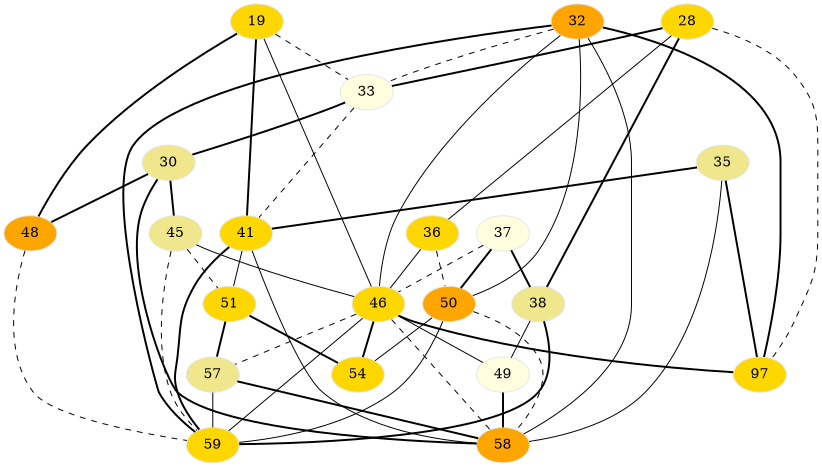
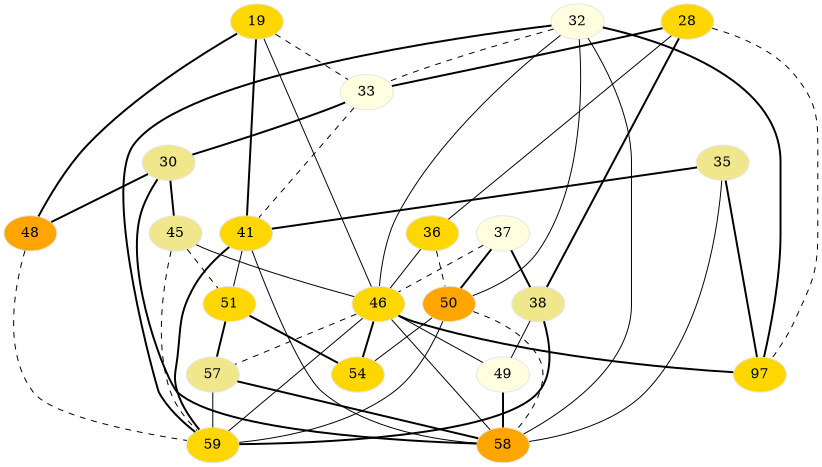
node "32": fillcolor orange -> lightyellow
edge "46" -- "58": style dashed -> solid
